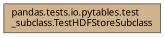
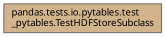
node "pandas.tests.io.pytables.test _subclass.TestHDFStoreSubclass": label "pandas.tests.io.pytables.test _subclass.TestHDFStoreSubclass" -> "pandas.tests.io.pytables.test _pytables.TestHDFStoreSubclass"
